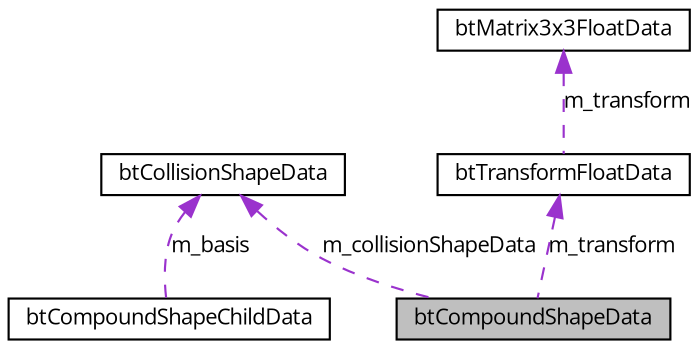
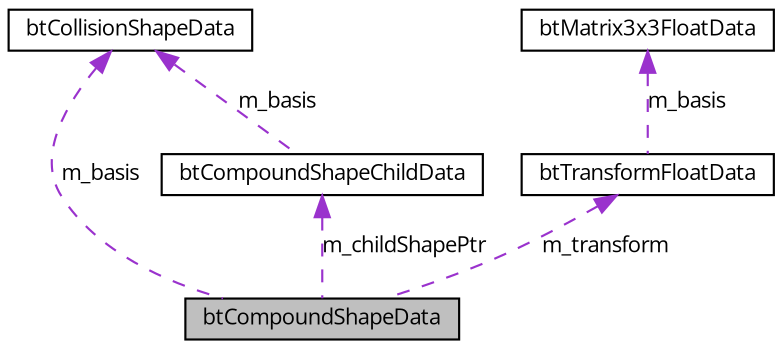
edge "btTransformFloatData" -> "btMatrix3x3FloatData": label "m_transform" -> "m_basis"
edge "btCompoundShapeData" -> "btCollisionShapeData": label "m_collisionShapeData" -> "m_basis"
edge "btCompoundShapeData" -> "btCompoundShapeChildData": added, label "m_childShapePtr"
